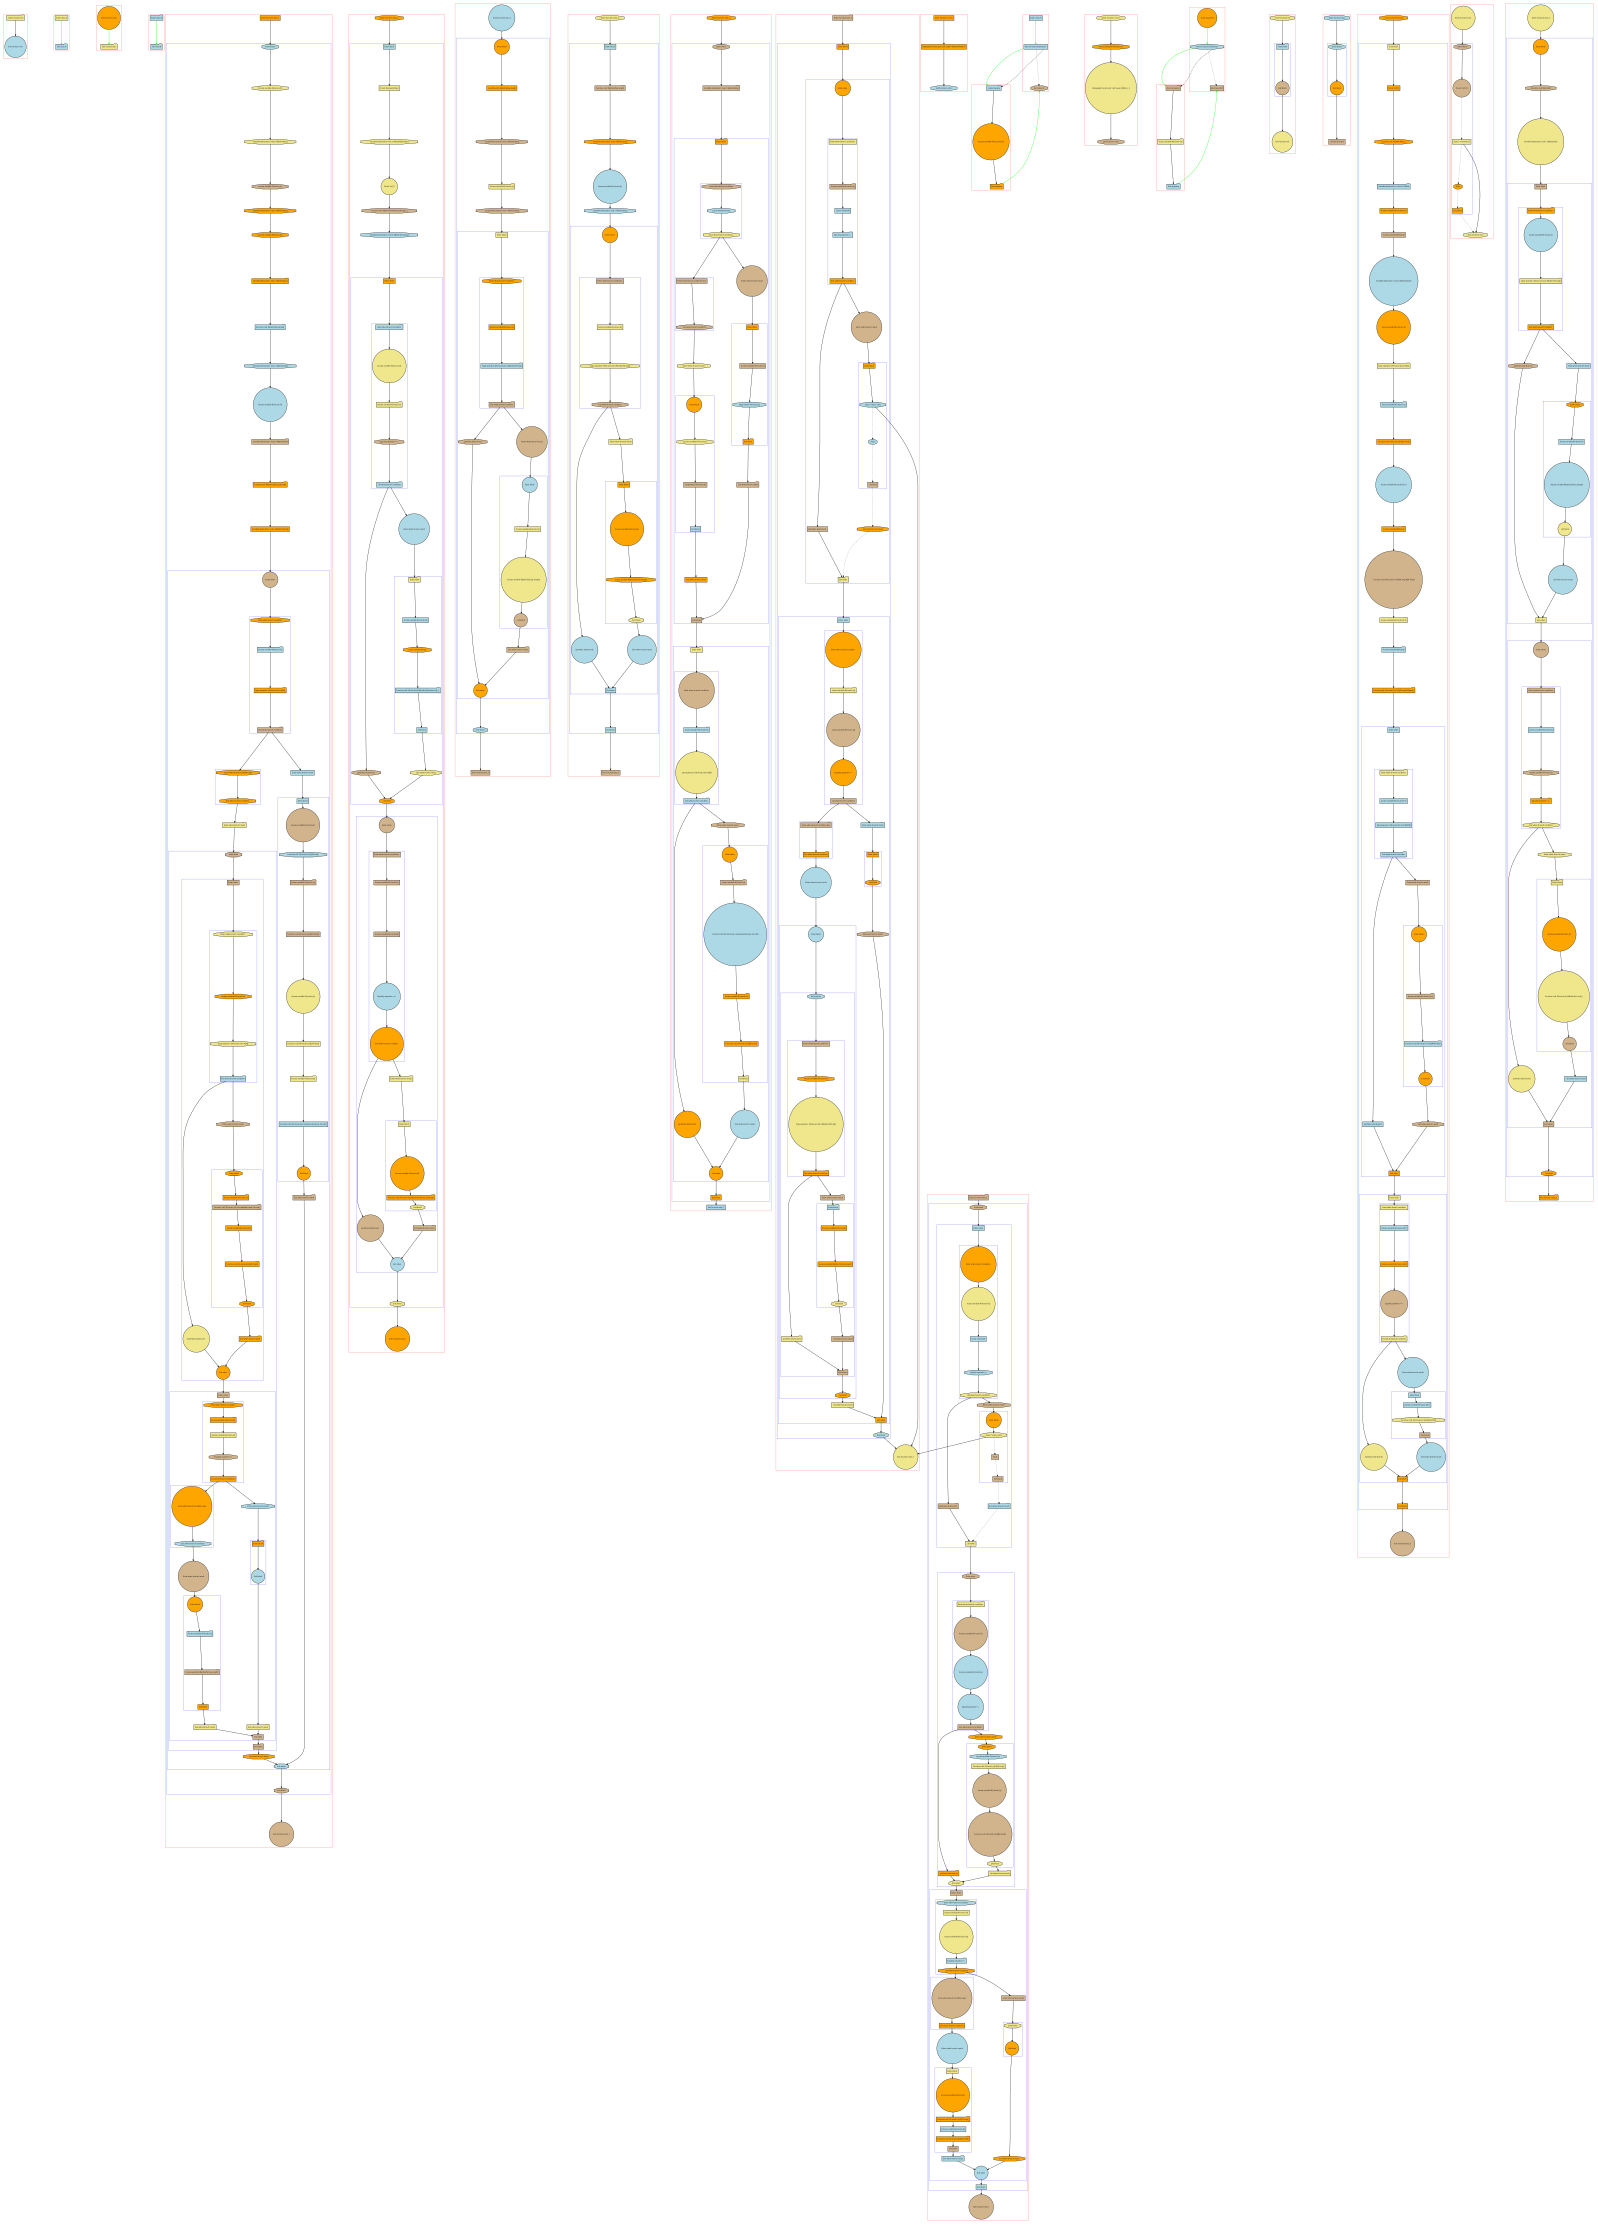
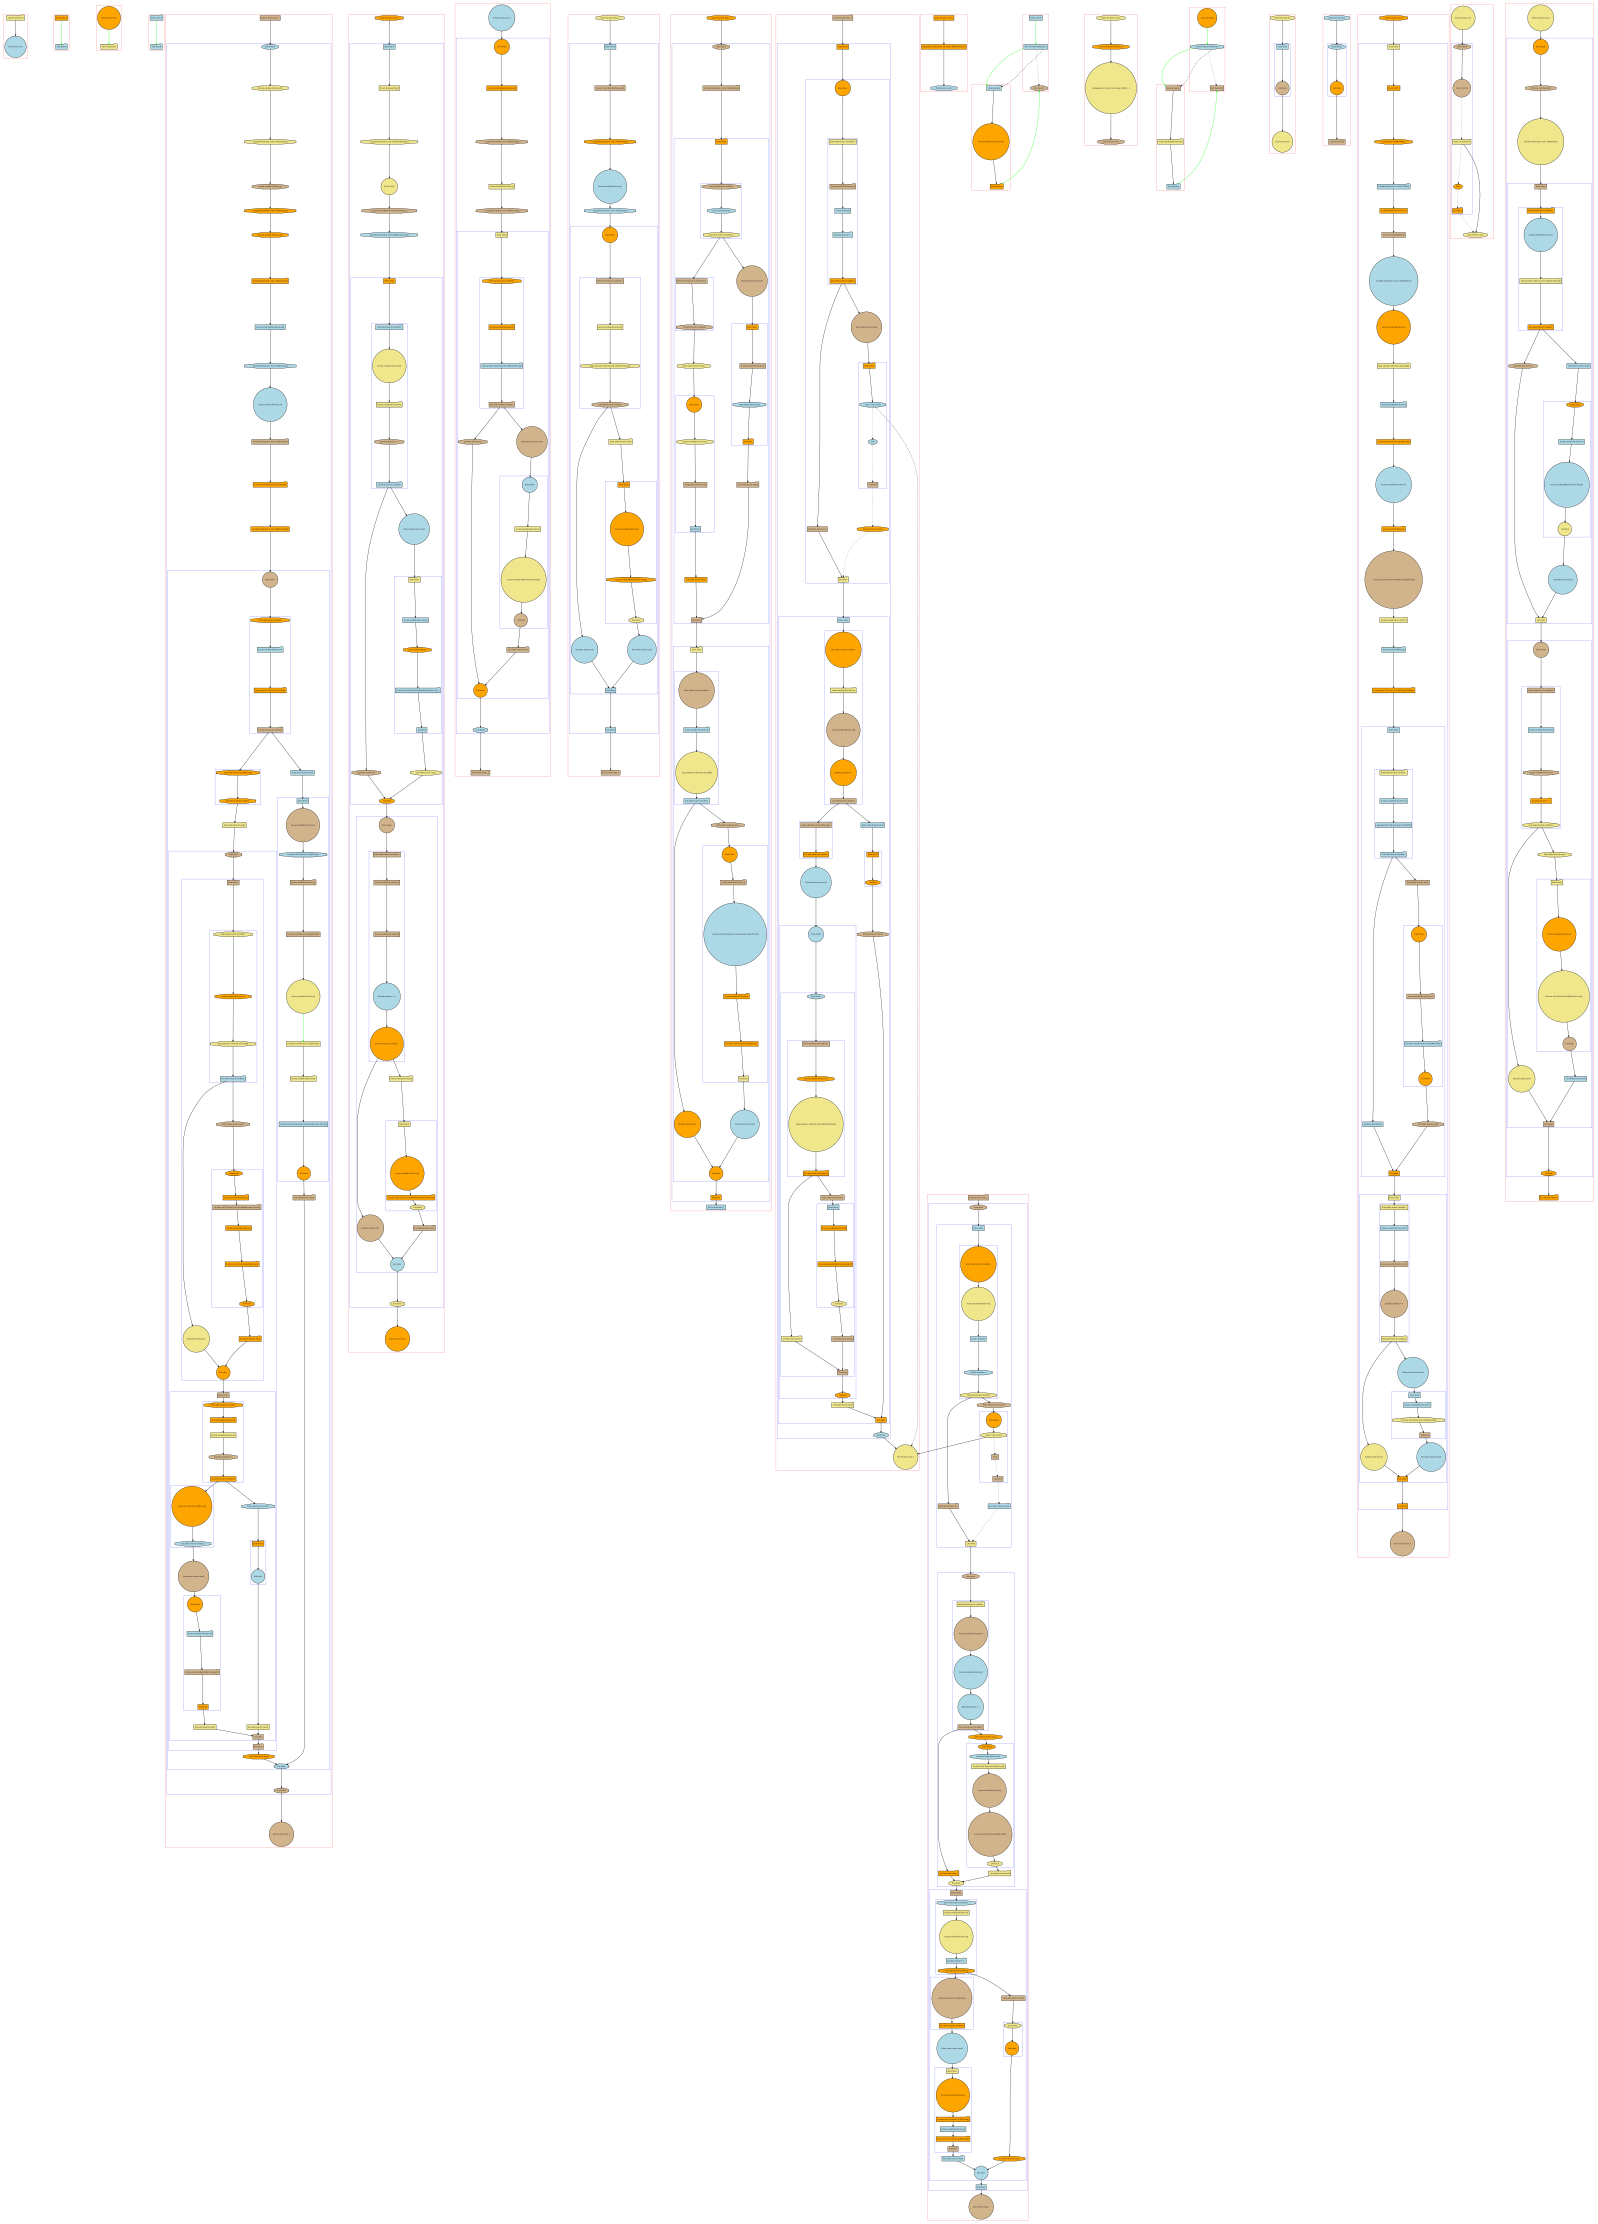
node "Enter class A": fillcolor khaki -> orange
node "Enter function test_1": fillcolor orange -> tan
edge "Jump: ^test_7 Unit" -> "Exit function test_7": style solid -> dashed
edge "Access variable R|<local>/c|" -> "Function call: R|<local>/c|.R|/A.foo|()": color black -> green
node "Access variable R|<local>/m2|": fillcolor orange -> tan
